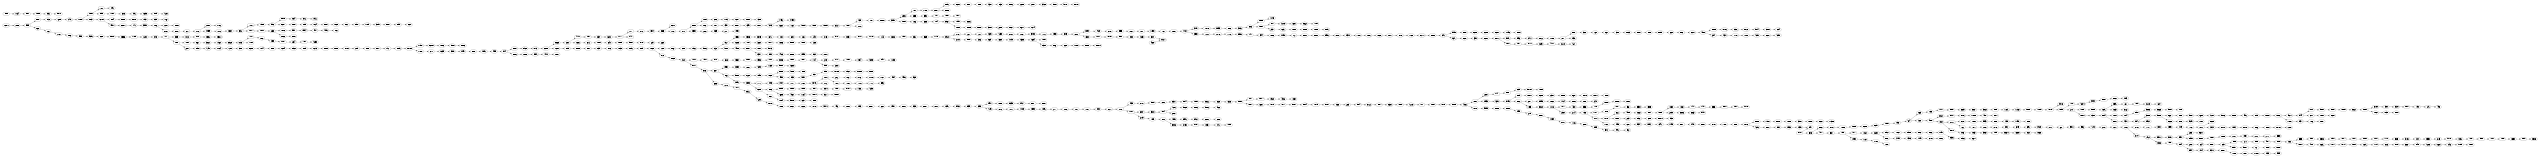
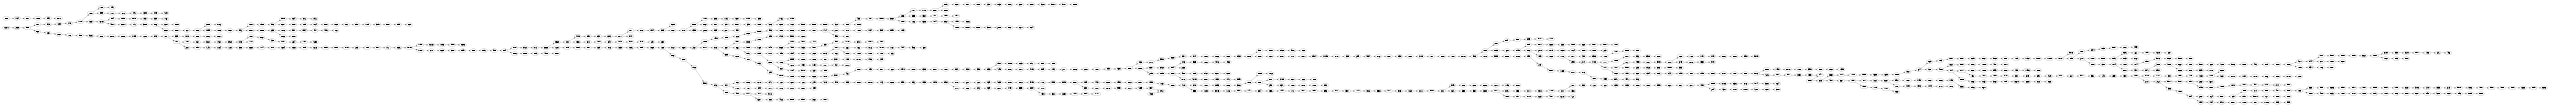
edge "ZGQ" -> "8V2": now "72D" -> "8V2"
